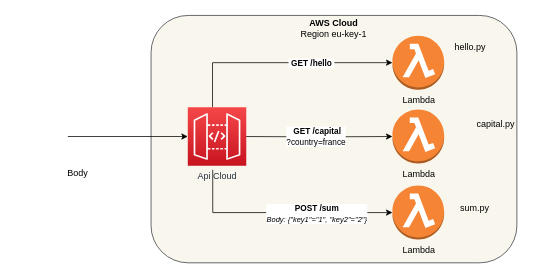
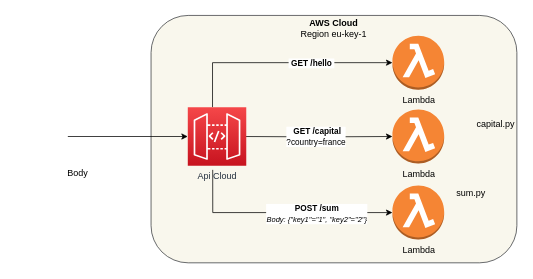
node "hello.py": removed
node "sum.py": moved (475, 209) -> (471, 194)
